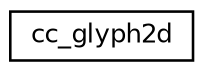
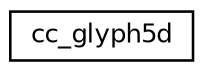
node "cc_glyph2d": label "cc_glyph2d" -> "cc_glyph5d"
